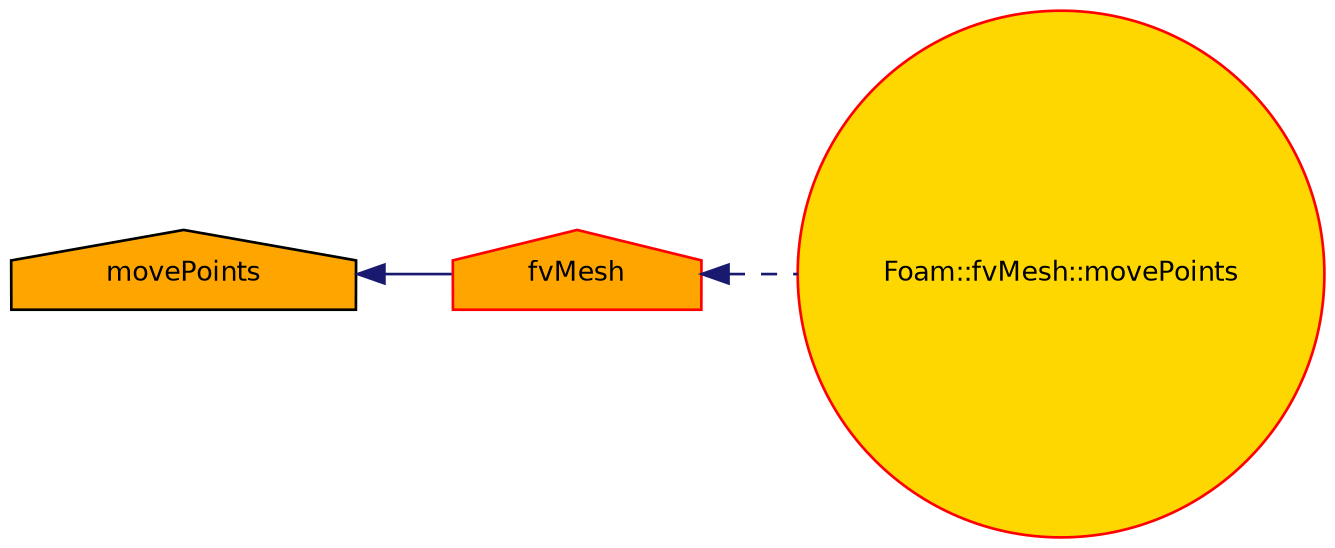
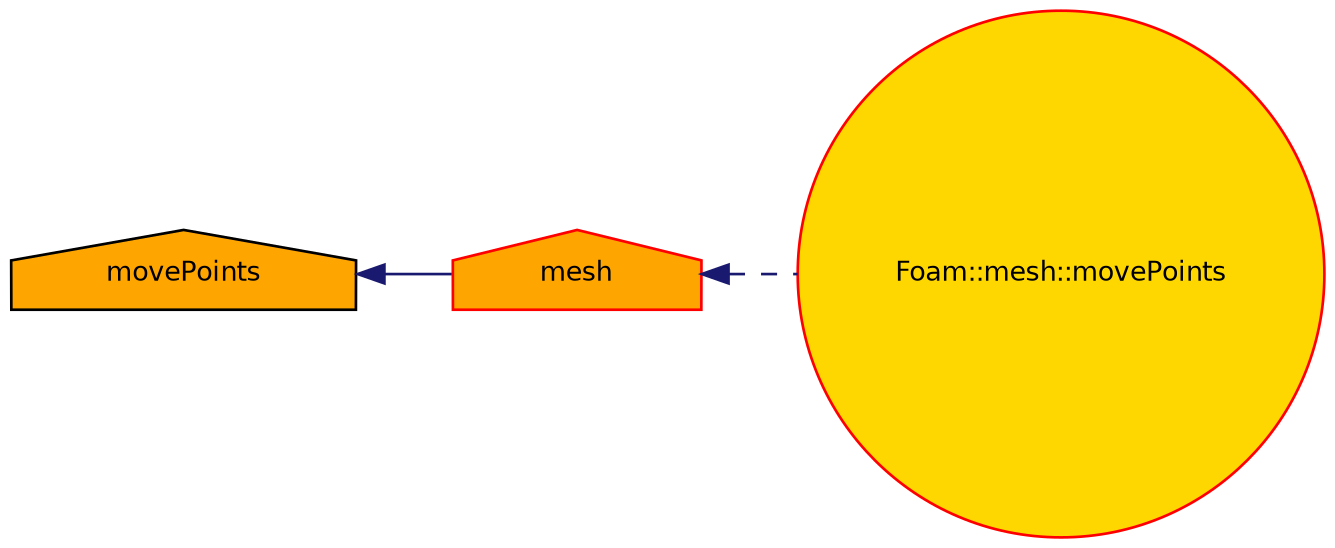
node "fvMesh": label "fvMesh" -> "mesh"
node "Foam::fvMesh::movePoints": label "Foam::fvMesh::movePoints" -> "Foam::mesh::movePoints"
